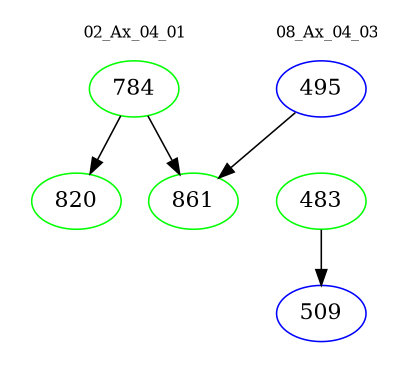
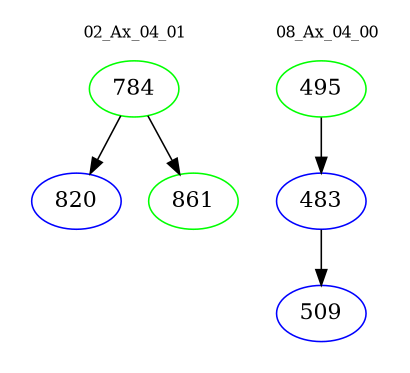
cluster "08_Ax_04_03": label "08_Ax_04_03" -> "08_Ax_04_00"
node "495": color blue -> green
edge "495" -> "861": now "495" -> "483"
node "820": color green -> blue
node "483": color green -> blue
